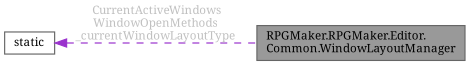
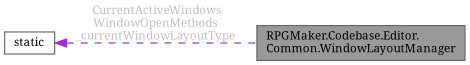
node "RPGMaker.RPGMaker.Editor. Common.WindowLayoutManager": label "RPGMaker.RPGMaker.Editor. Common.WindowLayoutManager" -> "RPGMaker.Codebase.Editor. Common.WindowLayoutManager"
